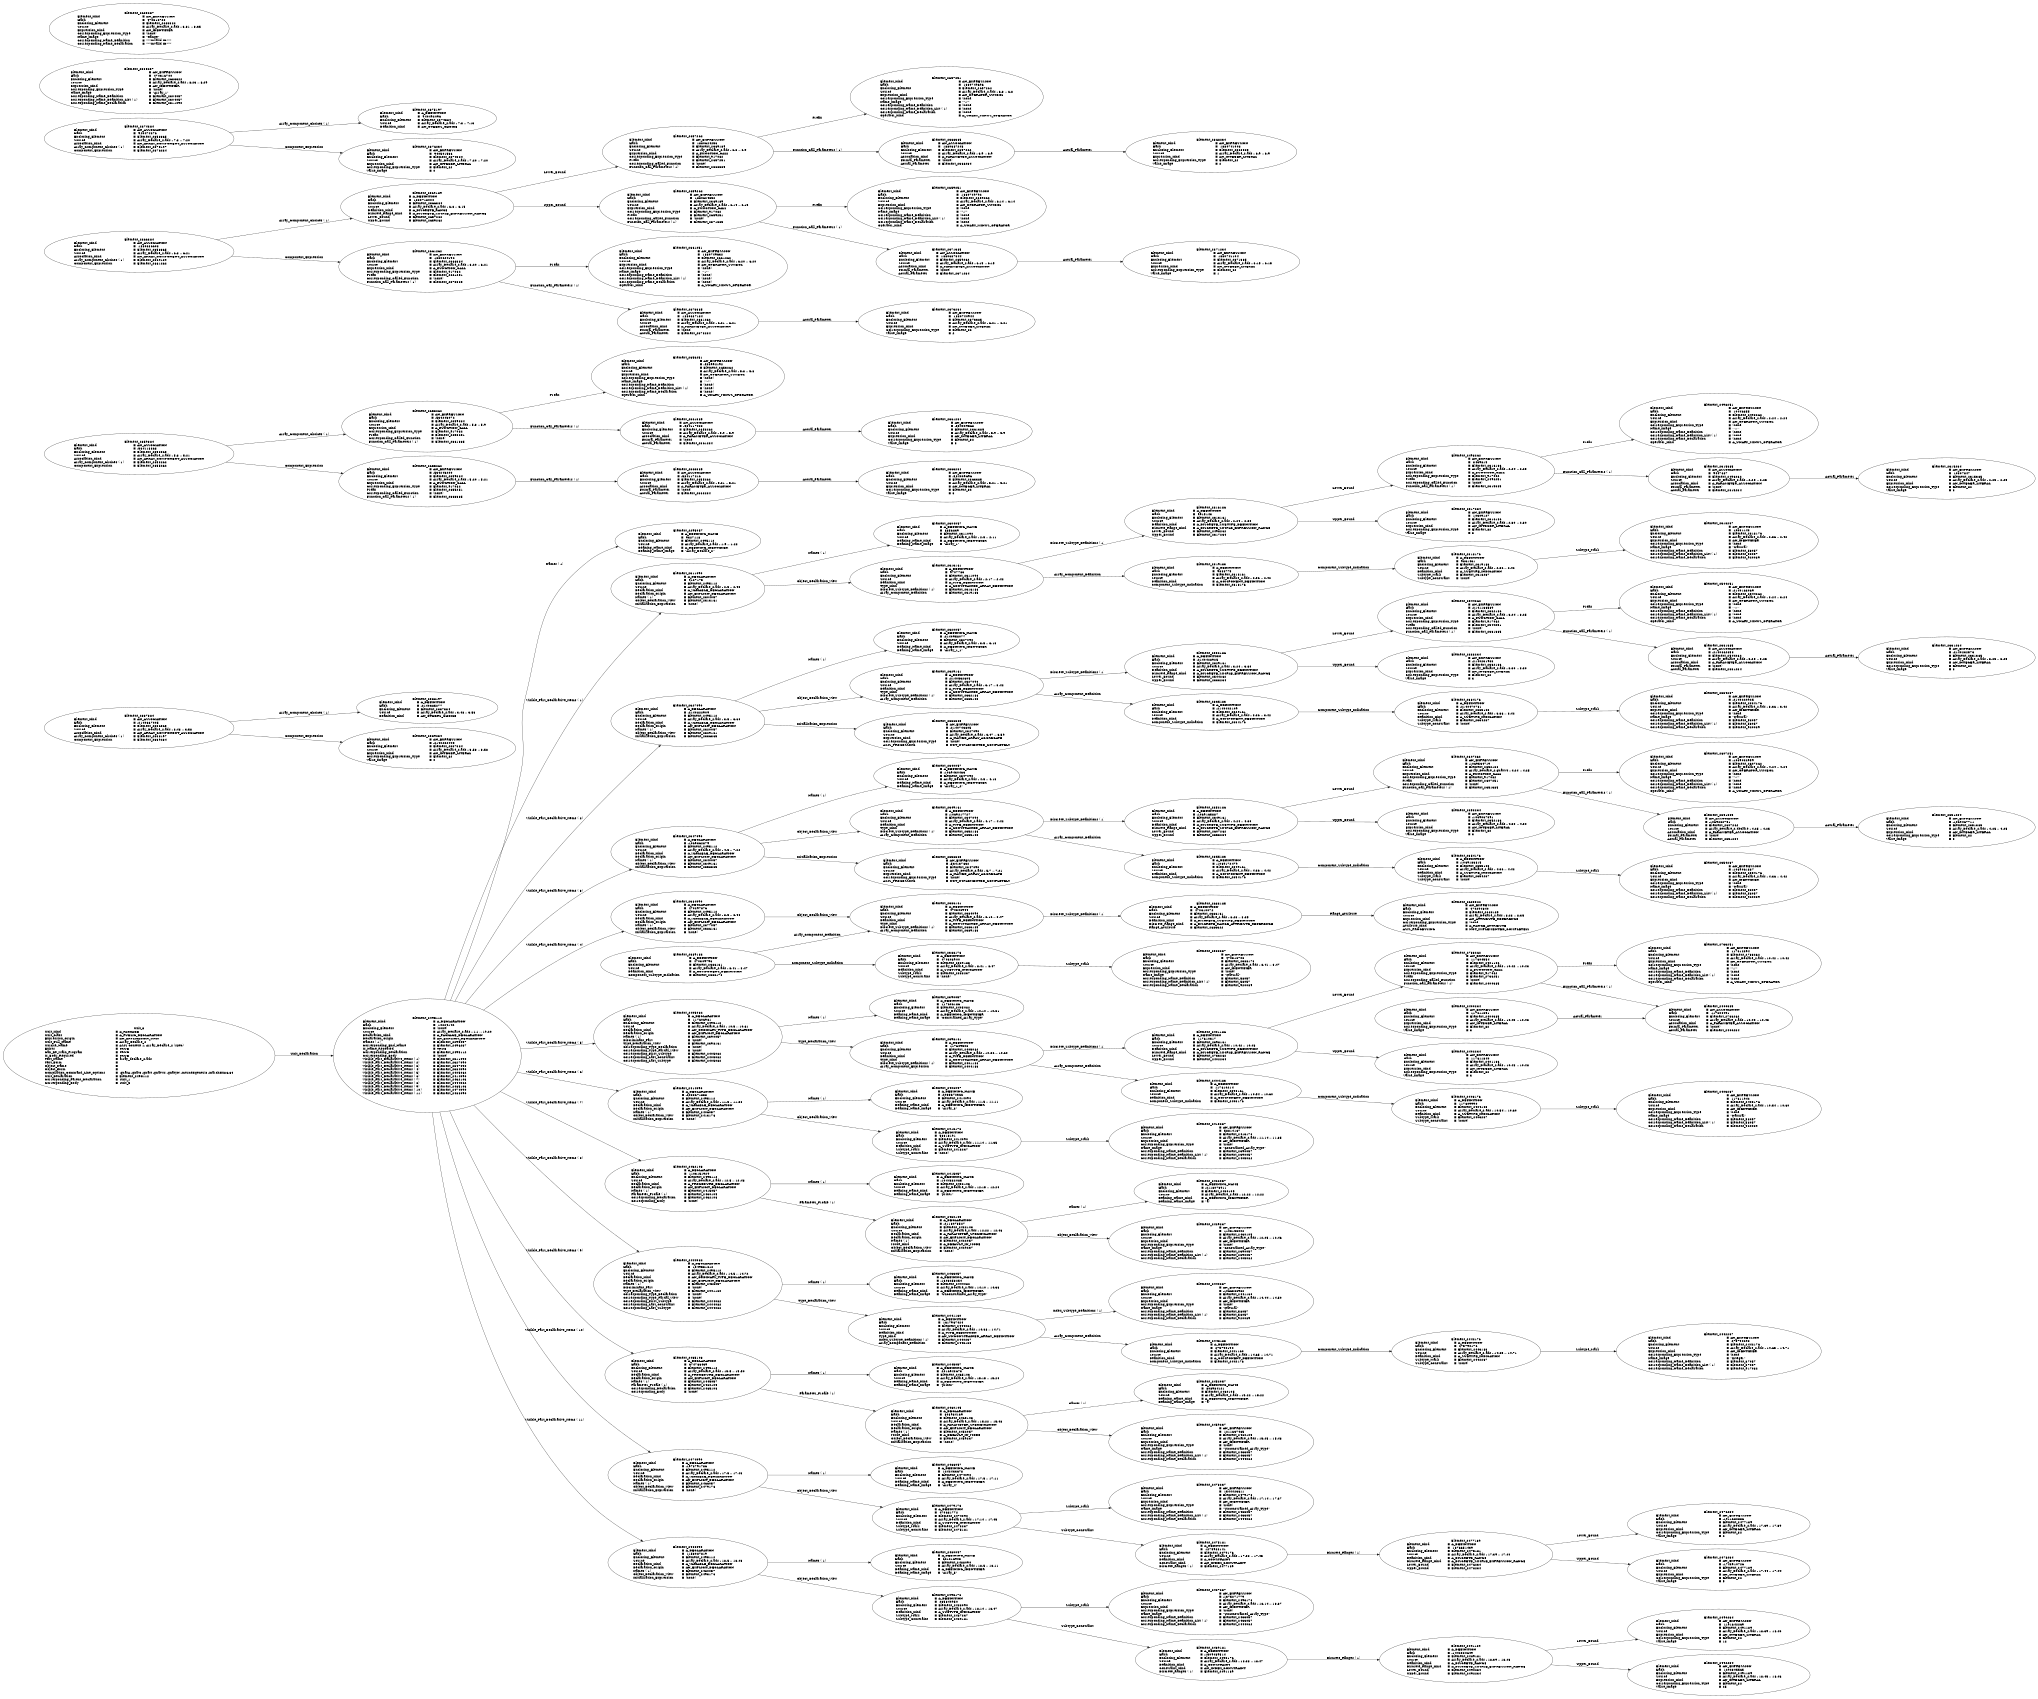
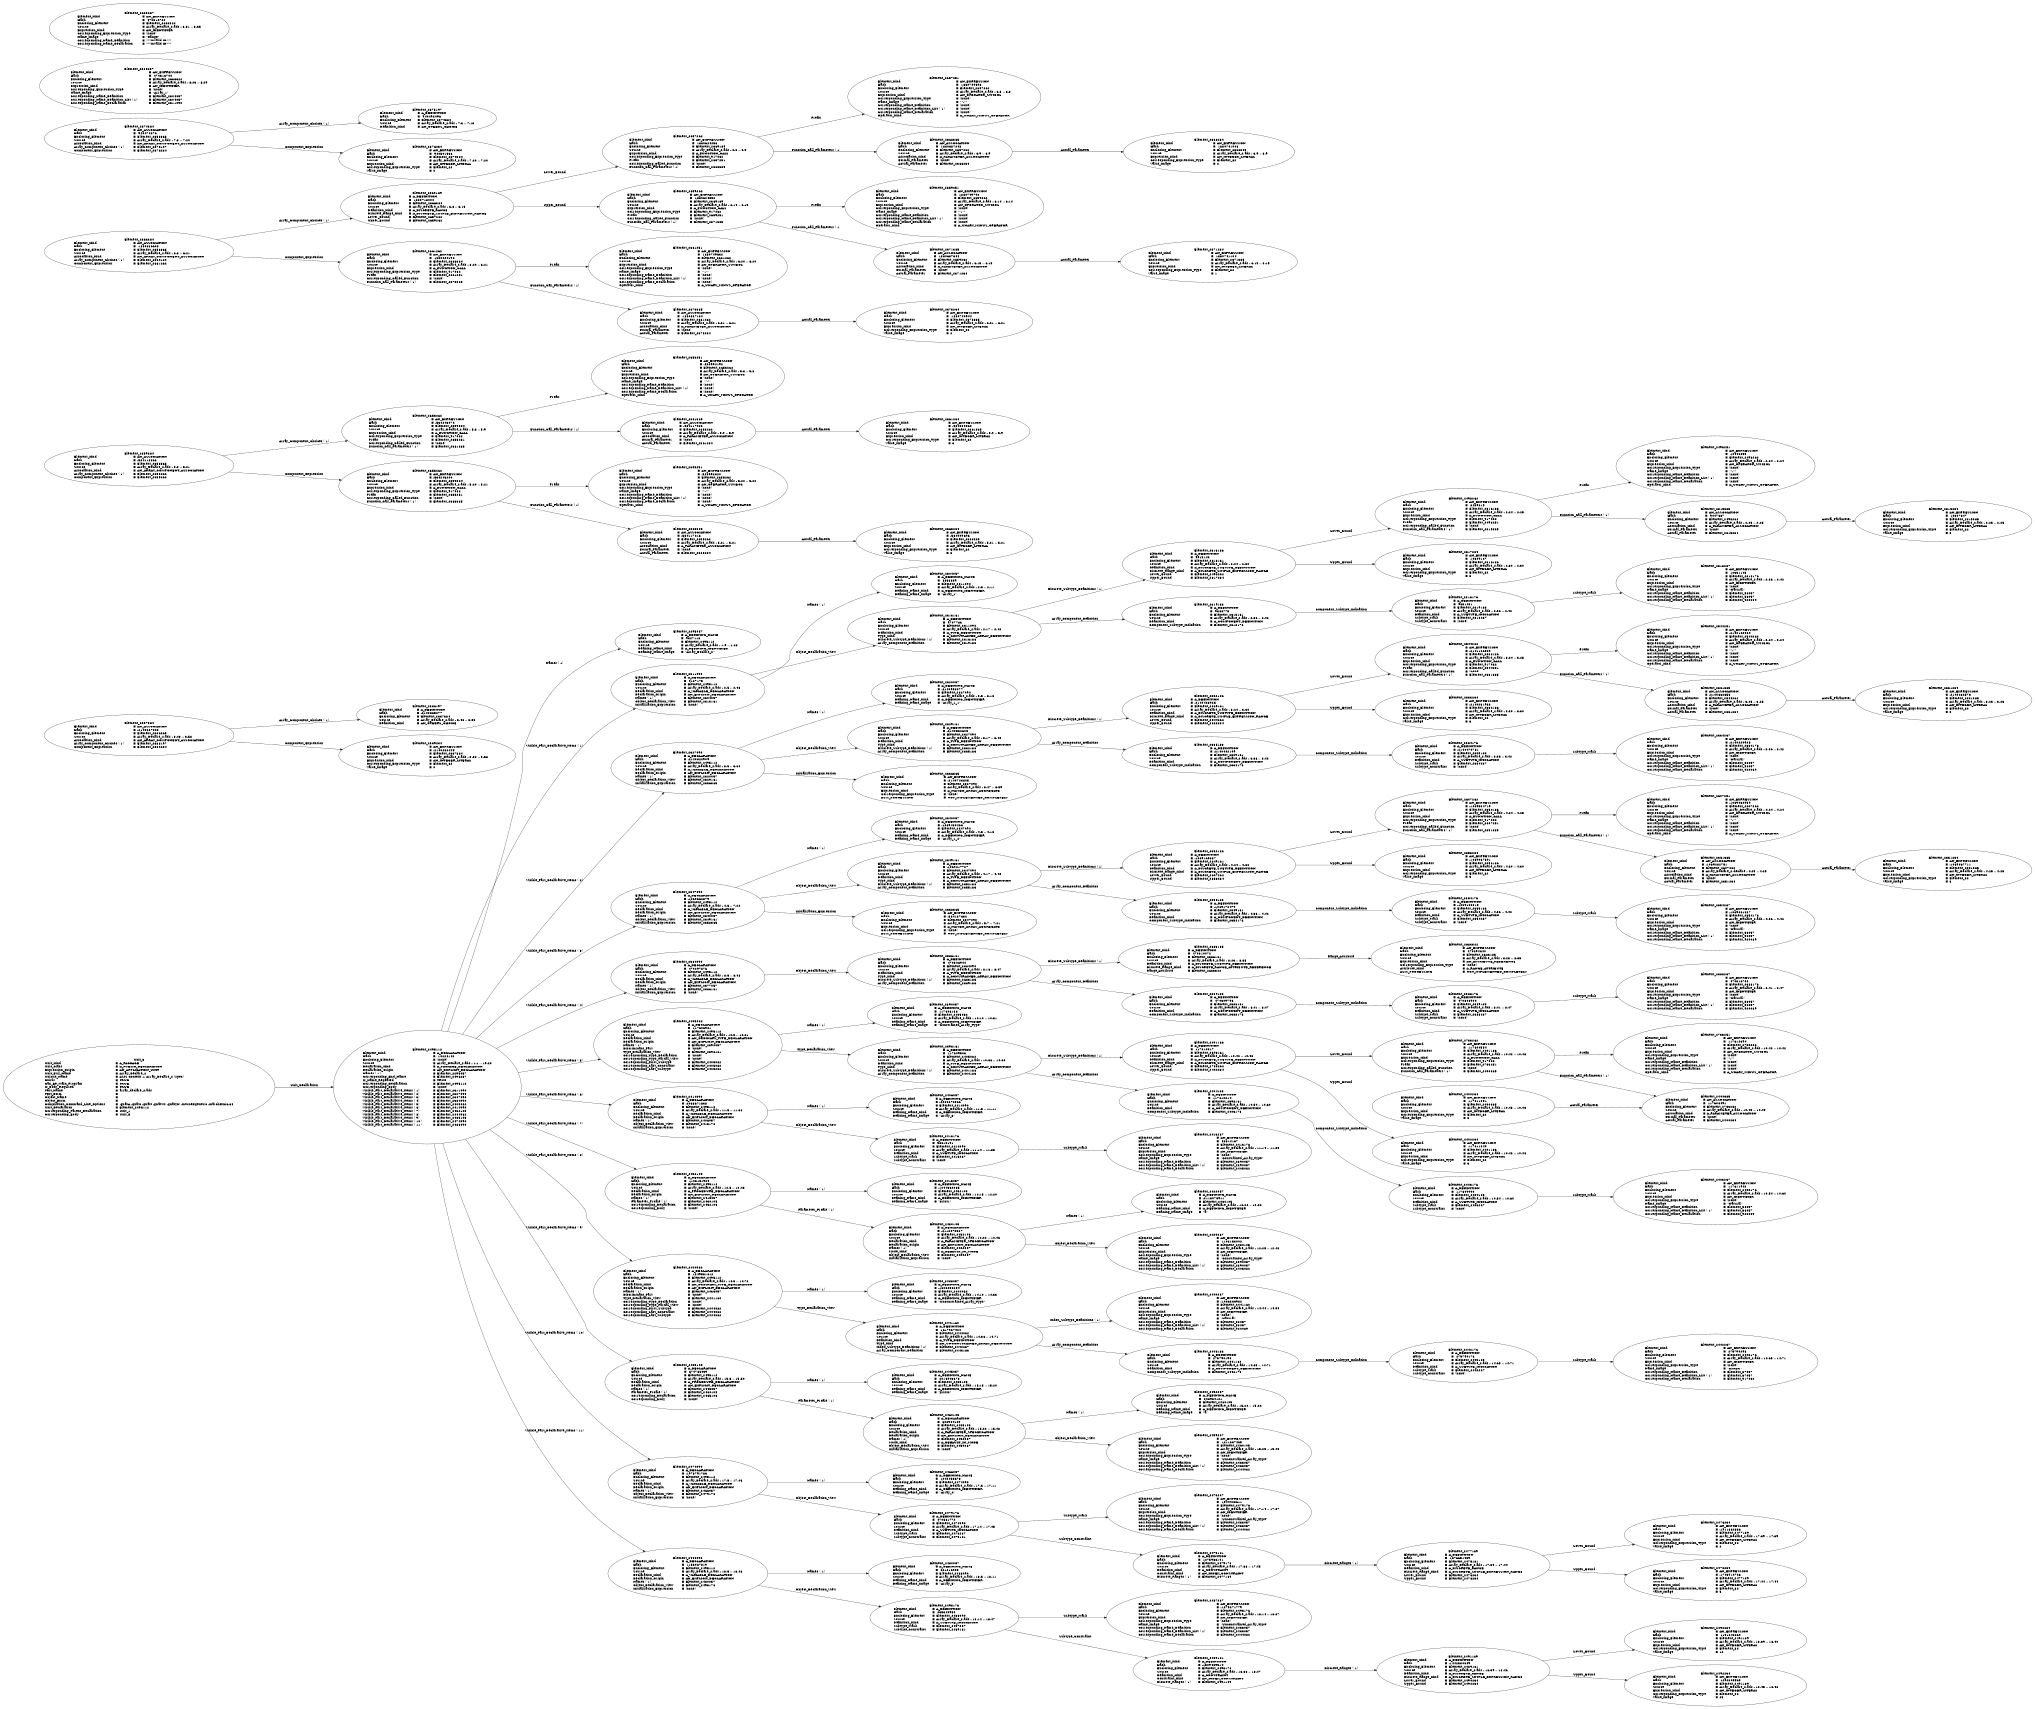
node "Element_2655251": added
node "Element_2607262": text "Array_Declare_2.gnatws - 4:24 .. 4:25" -> "Array_Declare_2.ads - 4:24 .. 4:25"
edge "Element_2389183" -> "Element_2386161": reversed
node "Element_2398161": text "Array_Component_Expression" -> "Array_Component_Definition"
